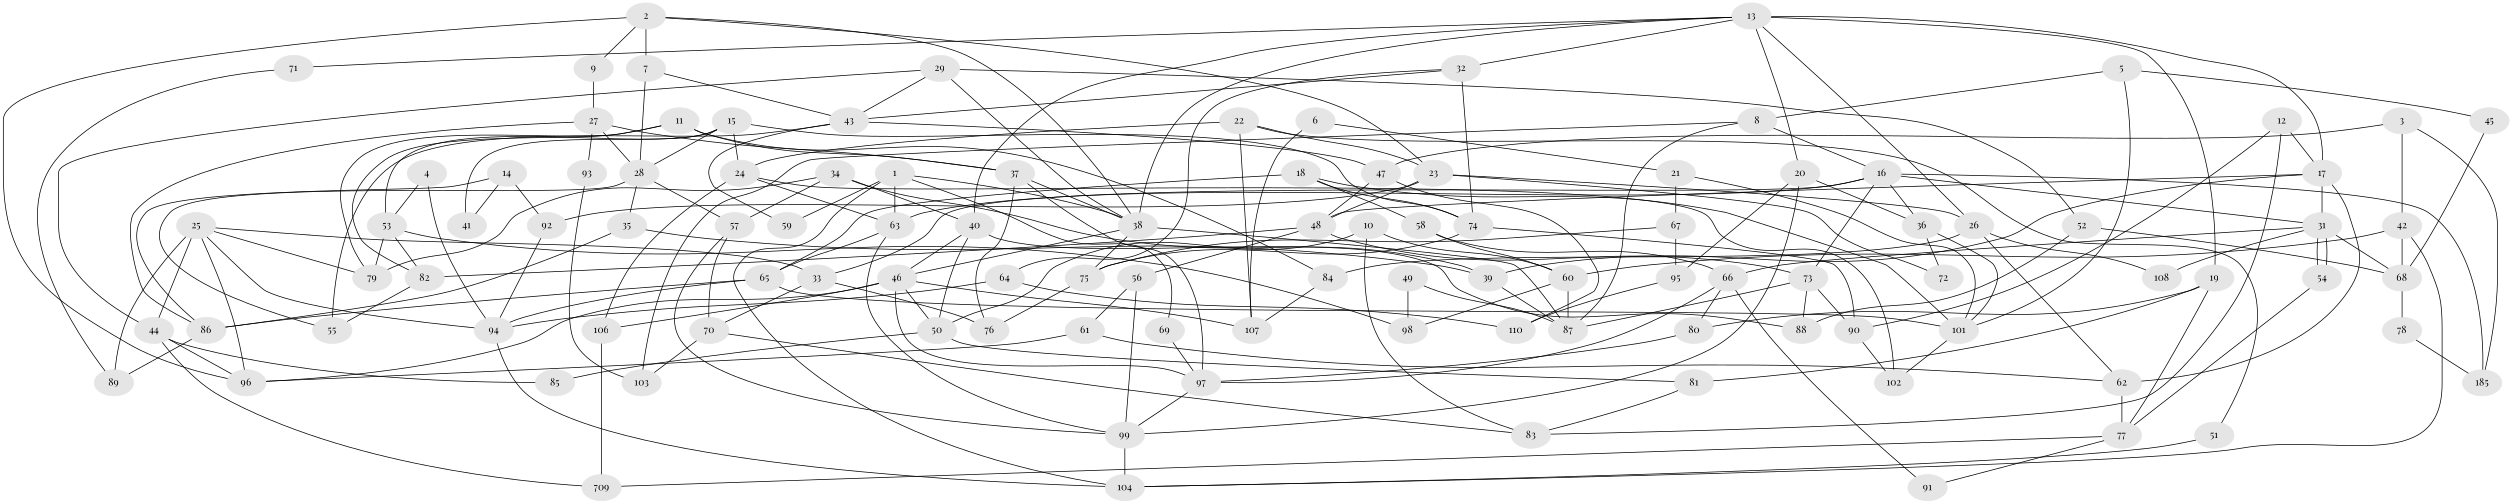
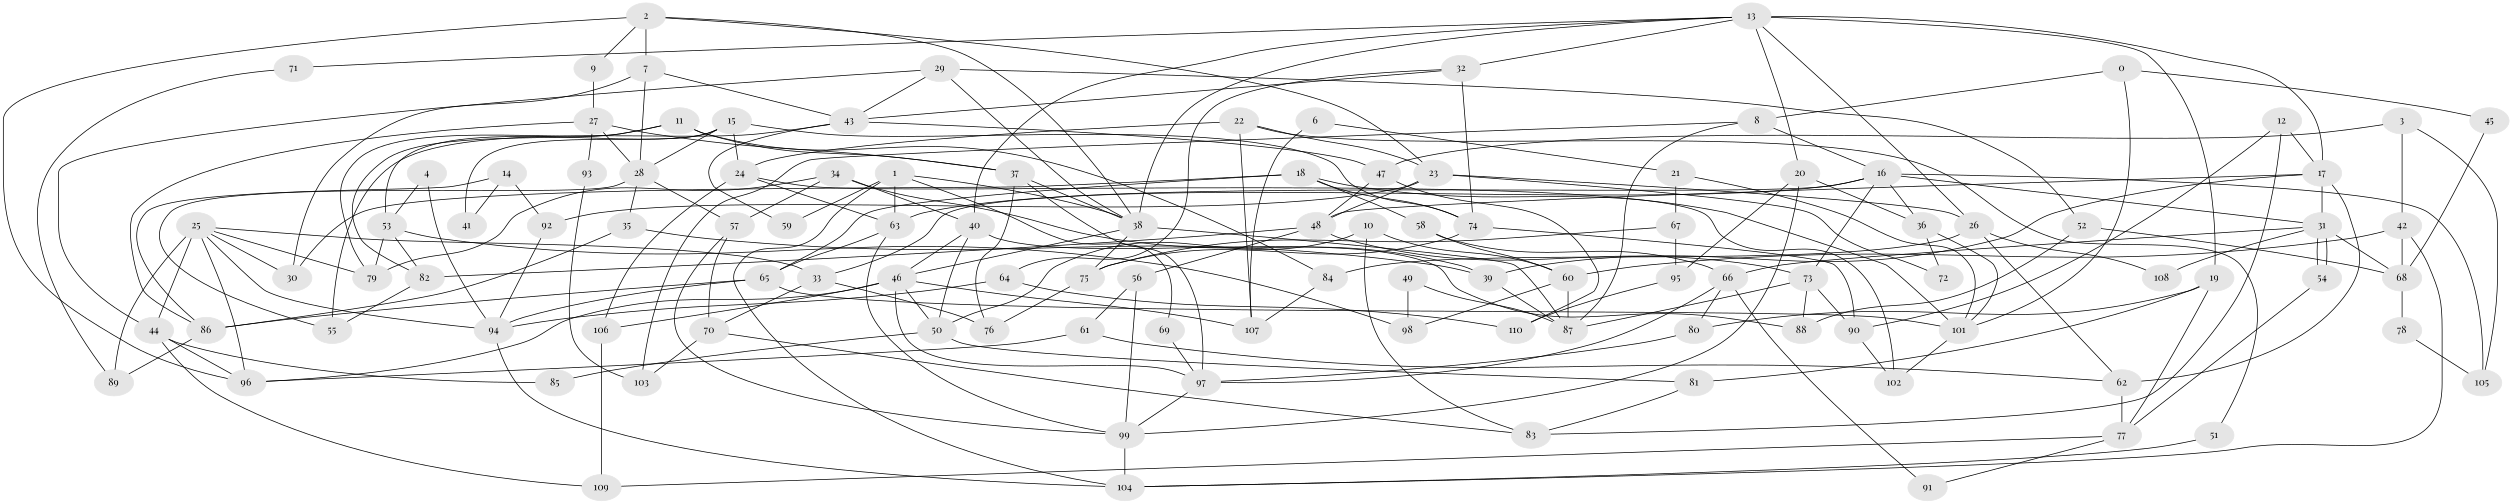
node "5": label "5" -> "0"
node "30": added
node "185": label "185" -> "105"
node "709": label "709" -> "109"
